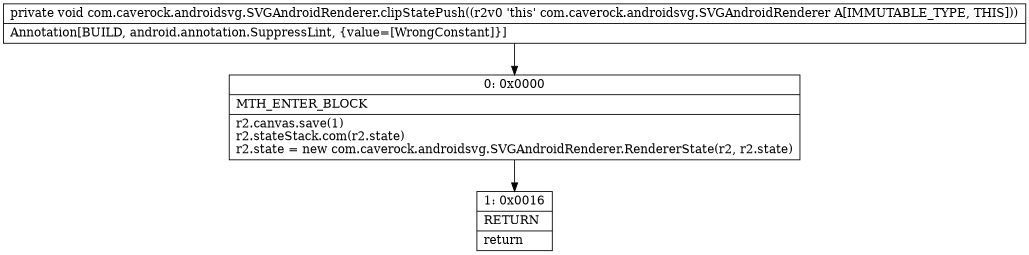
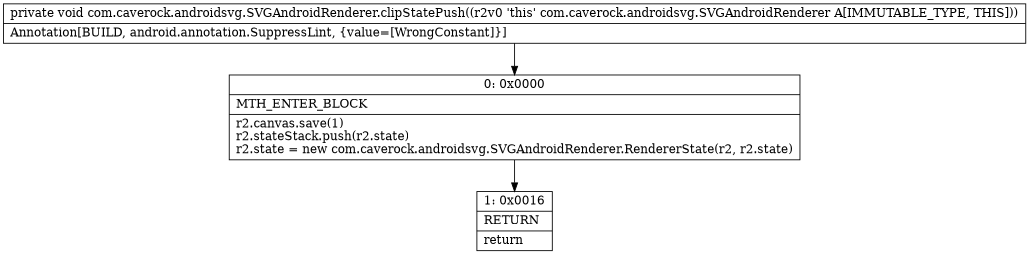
node "0: 0x0000": text "r2.stateStack.com(r2.state)" -> "r2.stateStack.push(r2.state)"
